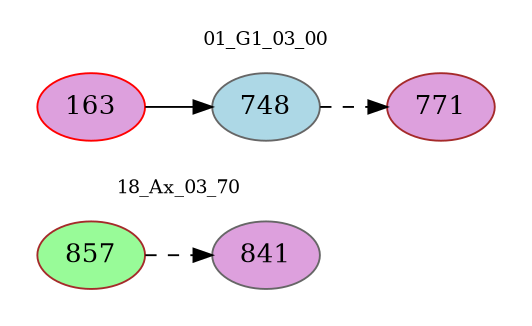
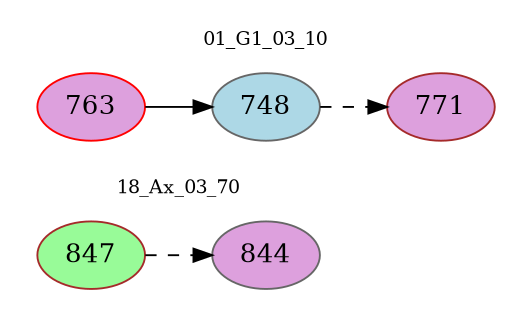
cluster "01_G1_03_00": label "01_G1_03_00" -> "01_G1_03_10"
node "163": label "163" -> "763"
node "857": label "857" -> "847"
node "841": label "841" -> "844"
